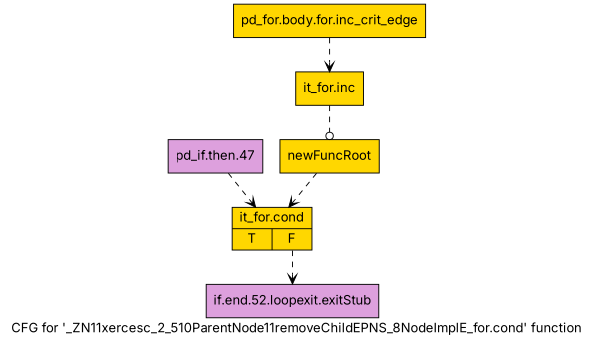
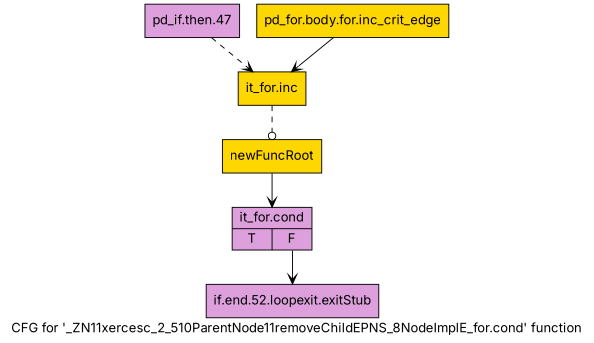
edge "pd_for.body.for.inc_crit_edge" -> "it_for.inc": style dashed -> solid
edge "pd_if.then.47" -> "it_for.cond": now "pd_if.then.47" -> "it_for.inc"
edge "newFuncRoot" -> "it_for.cond": style dashed -> solid
node "it_for.cond": fillcolor gold -> plum
edge "it_for.cond" -> "if.end.52.loopexit.exitStub": style dashed -> solid
